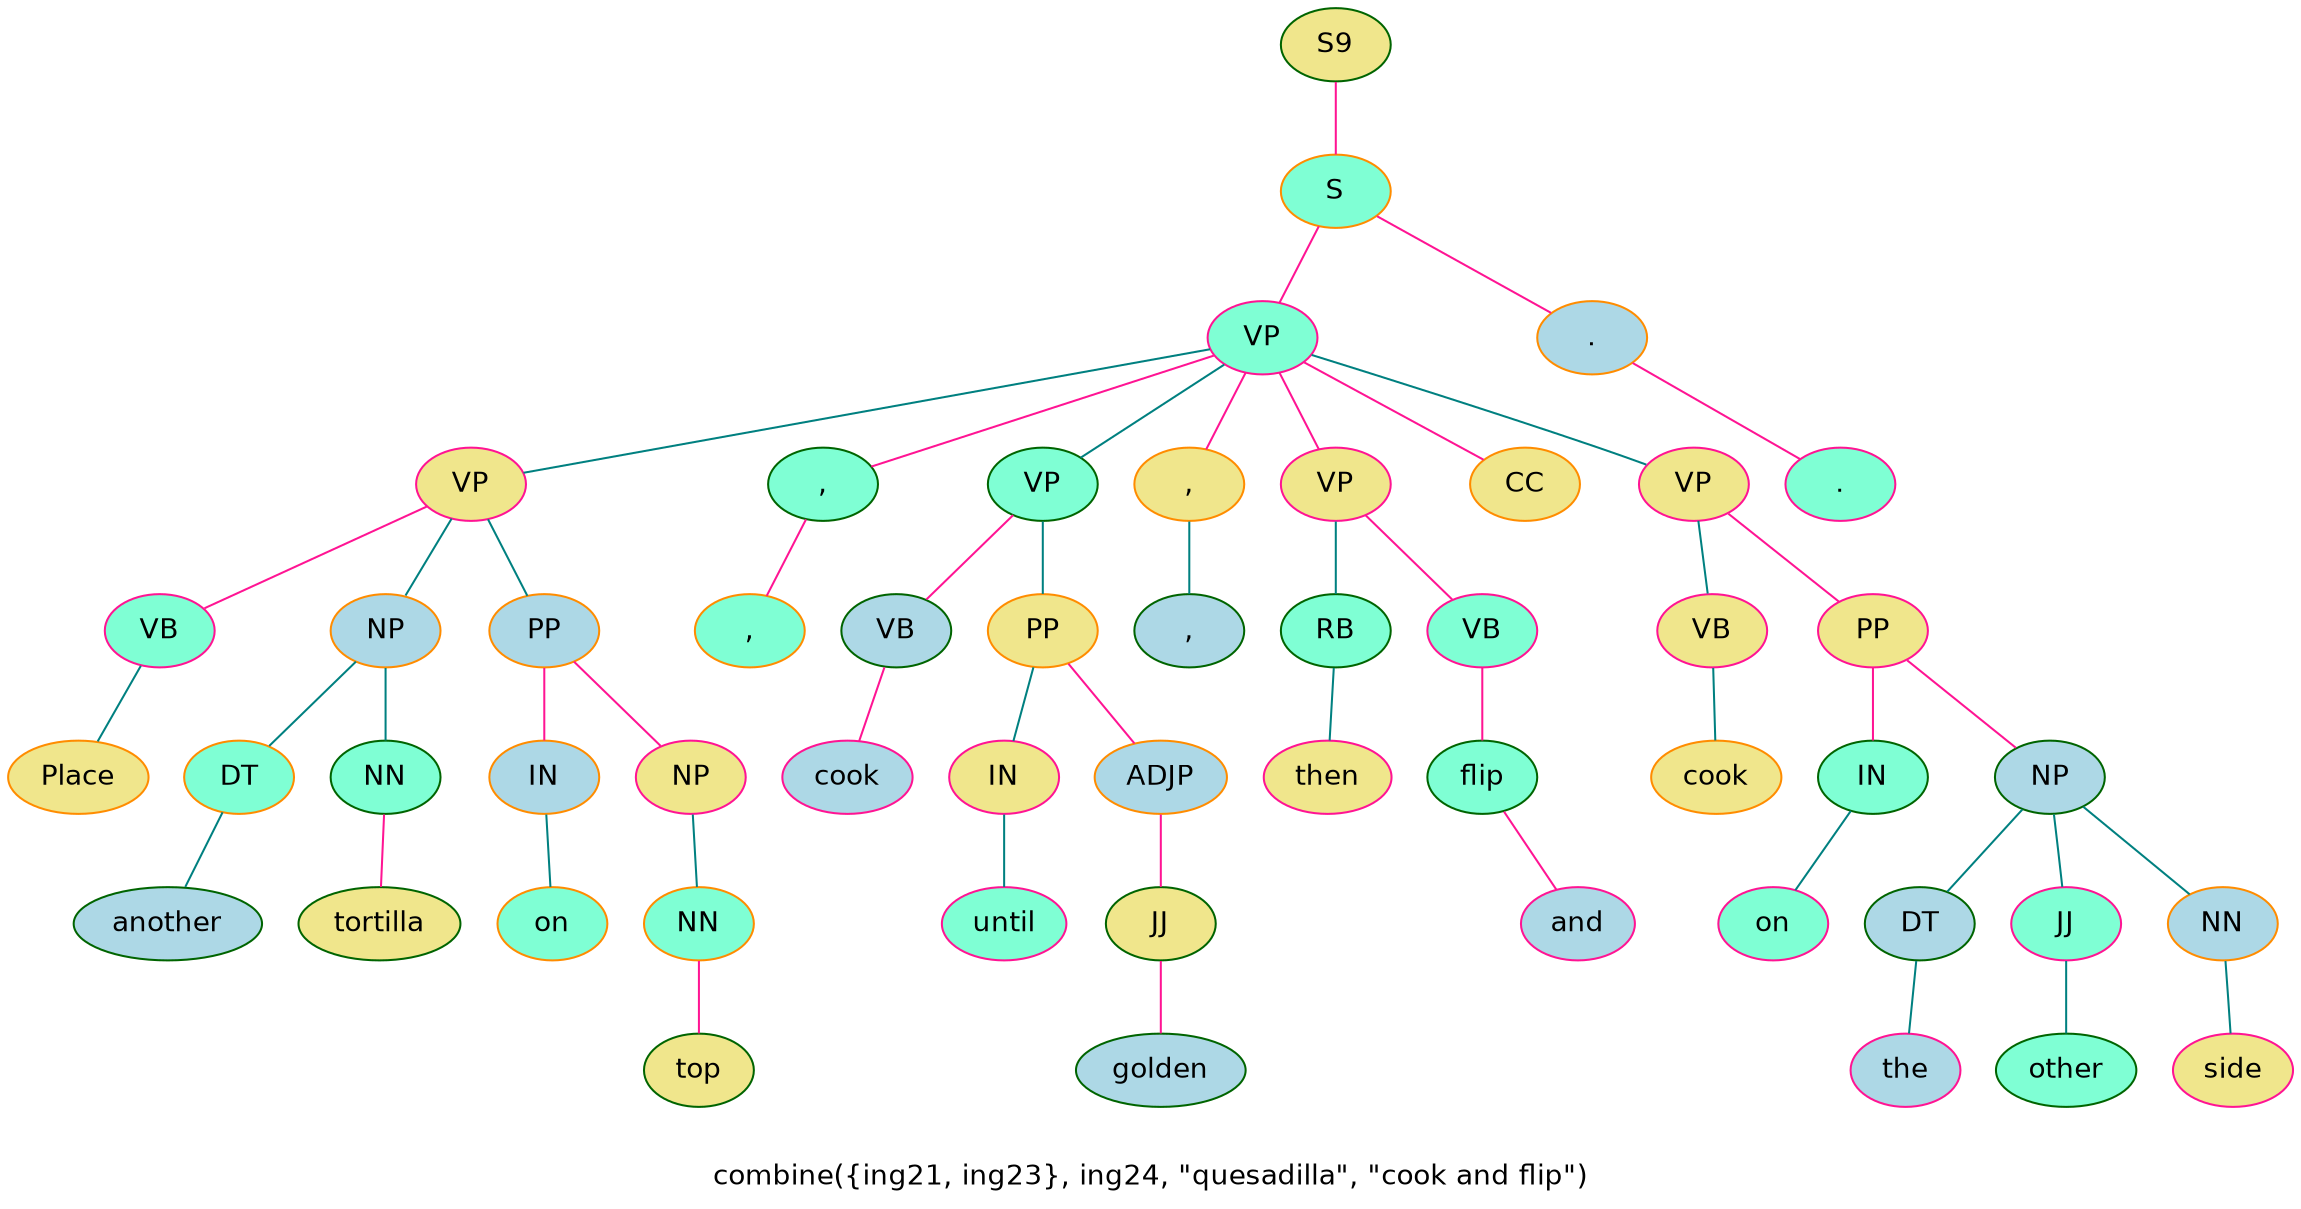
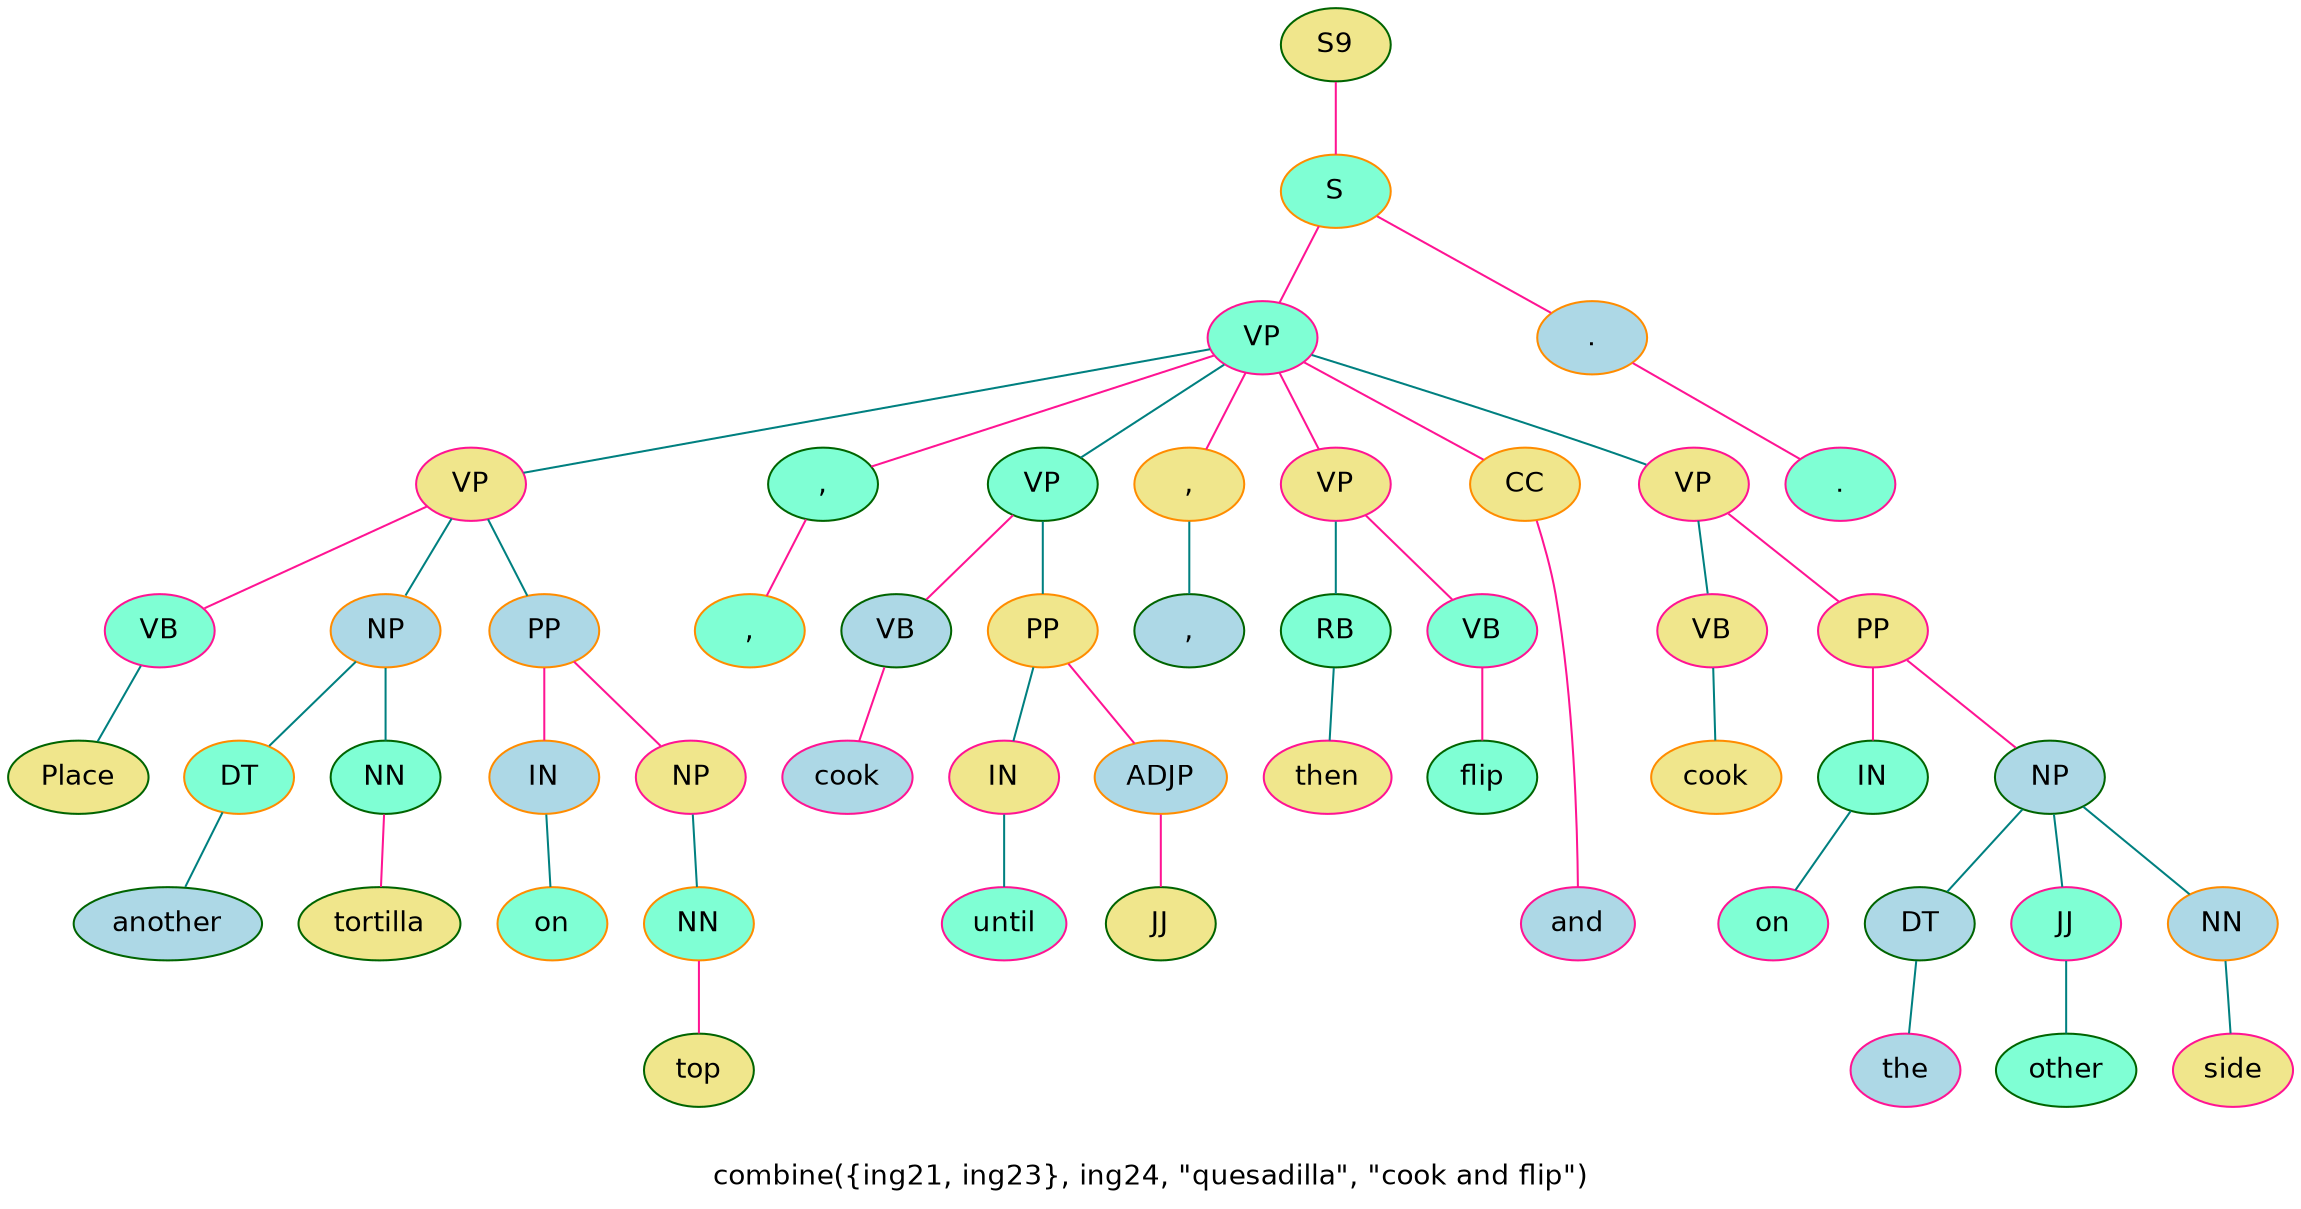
node "Place": color darkorange -> darkgreen
edge "flip" -- "and": now "CC" -- "and"
node "golden": removed
